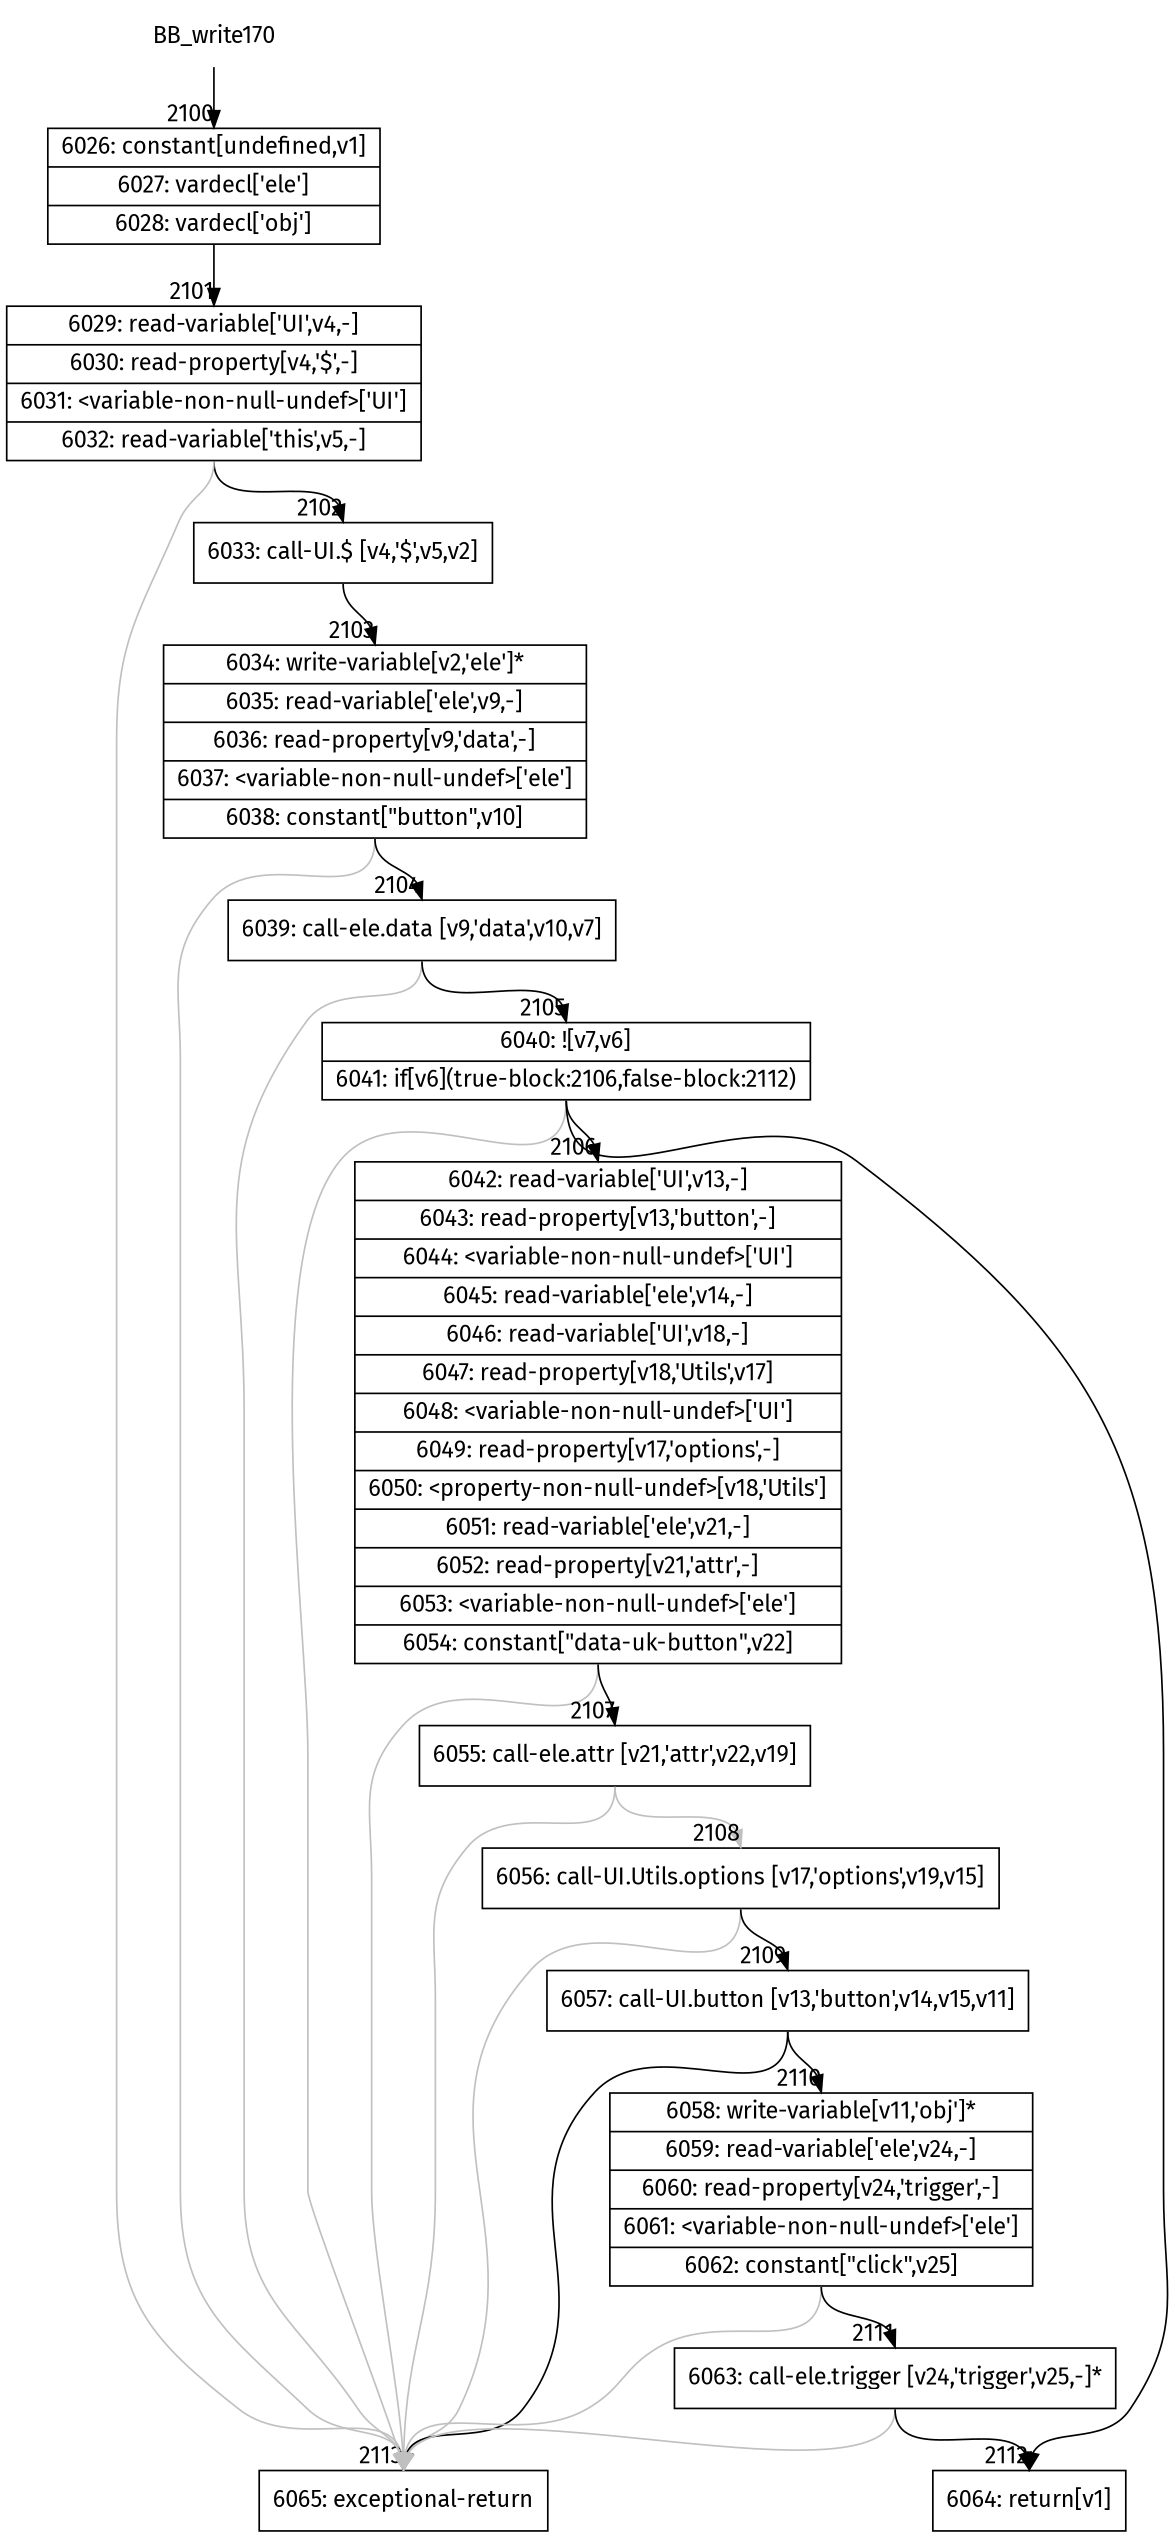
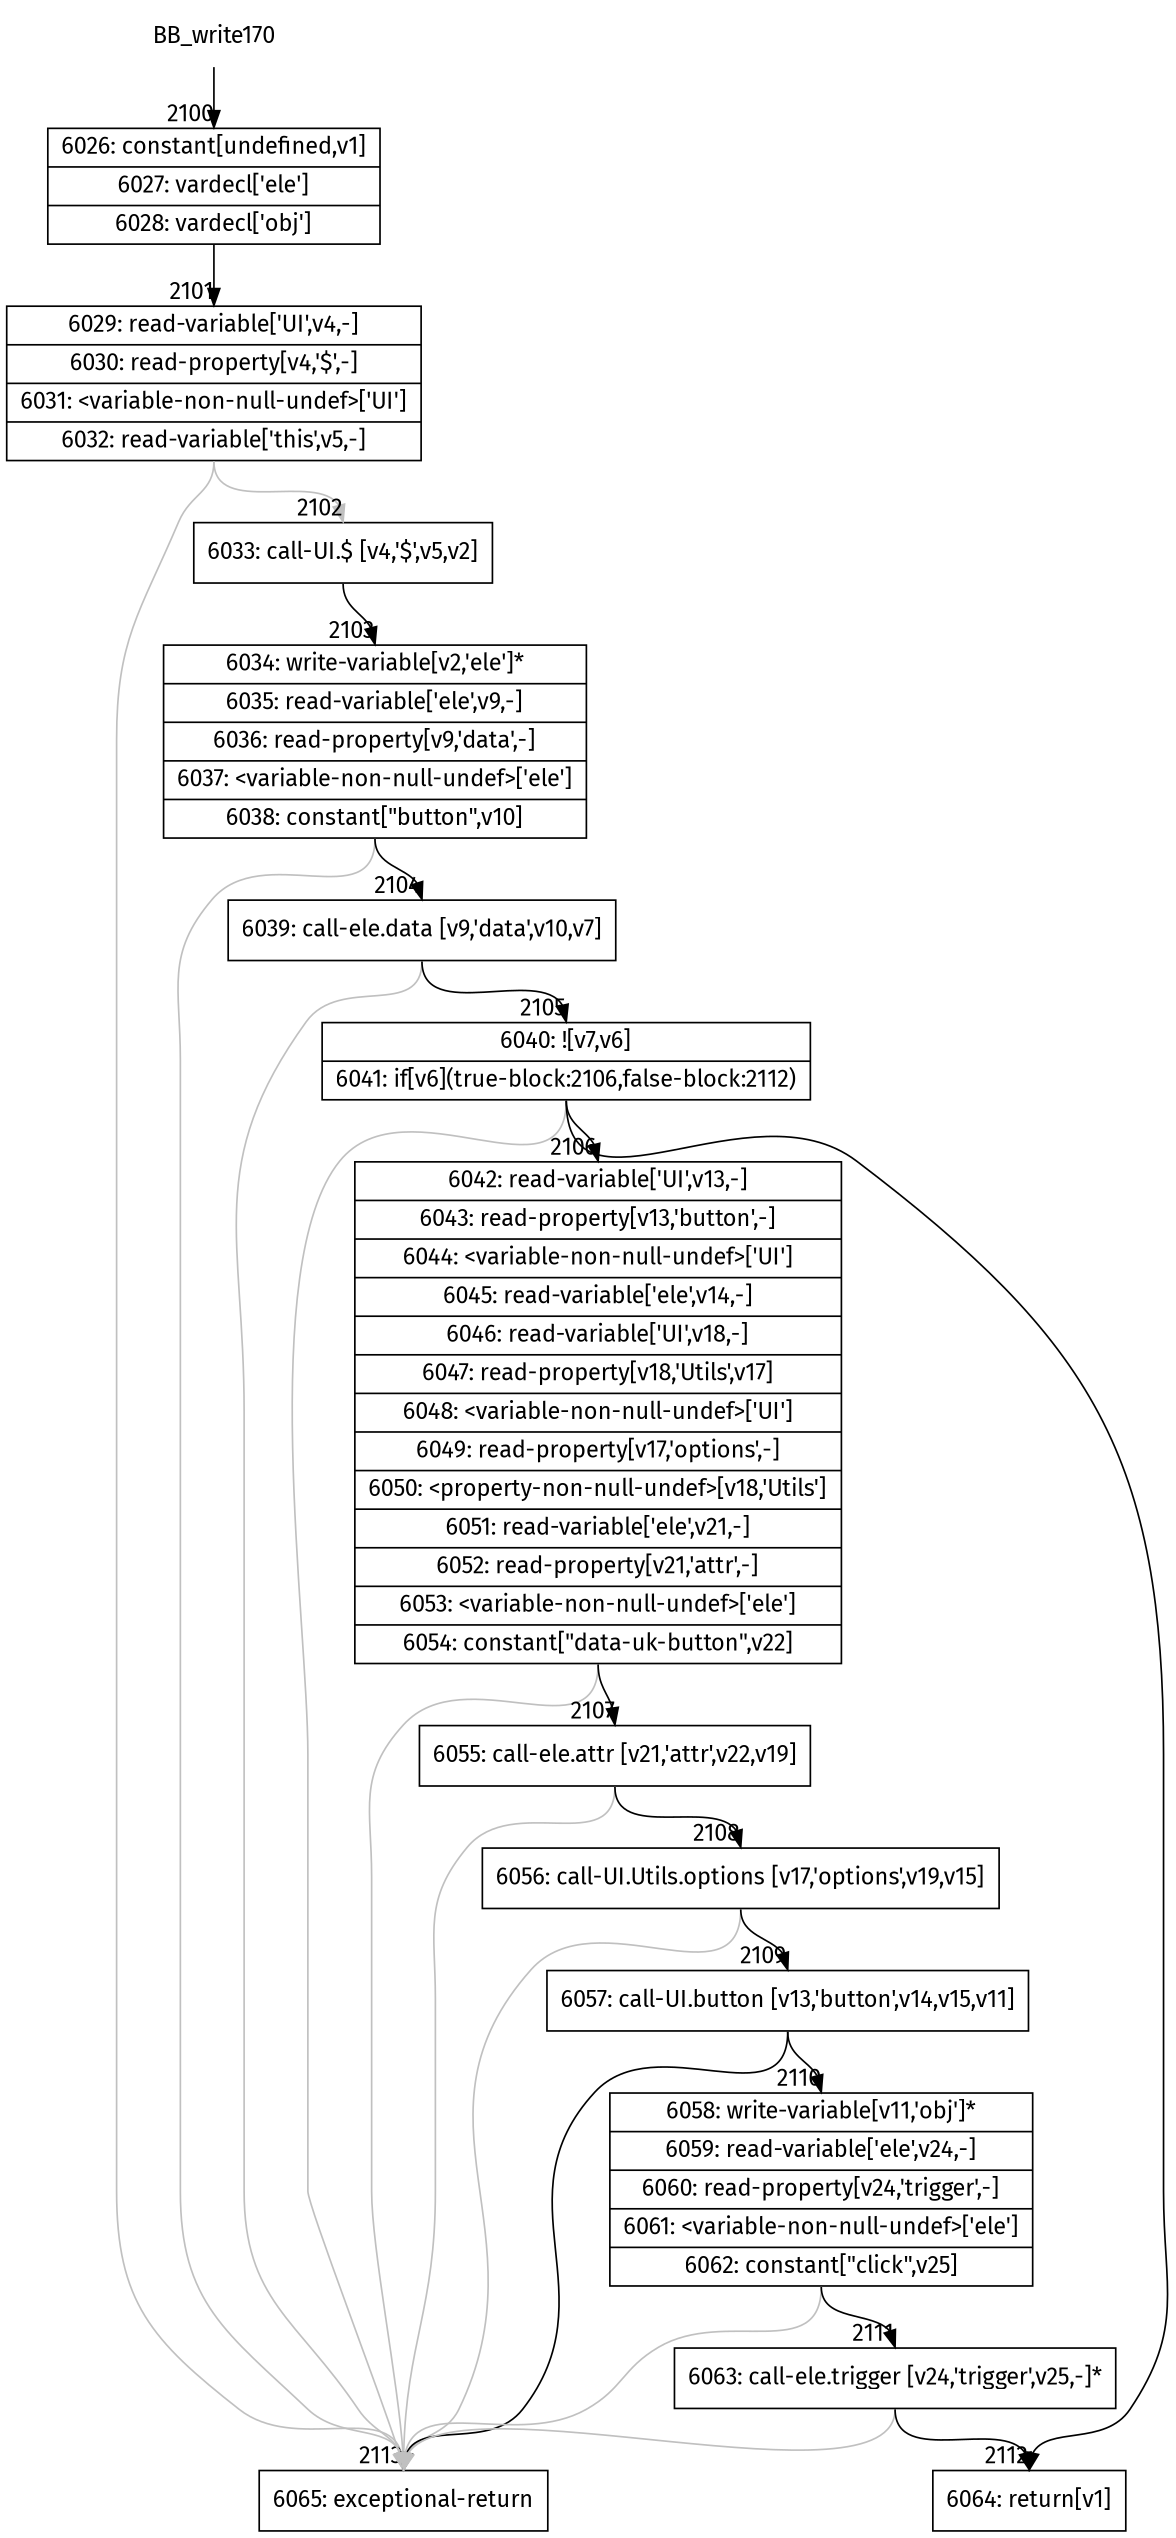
edge "6029: read-variable['UI',v4,-]" -> "6033: call-UI.$ [v4,'$',v5,v2]": color black -> gray
edge "6055: call-ele.attr [v21,'attr',v22,v19]" -> "6056: call-UI.Utils.options [v17,'options',v19,v15]": color gray -> black
